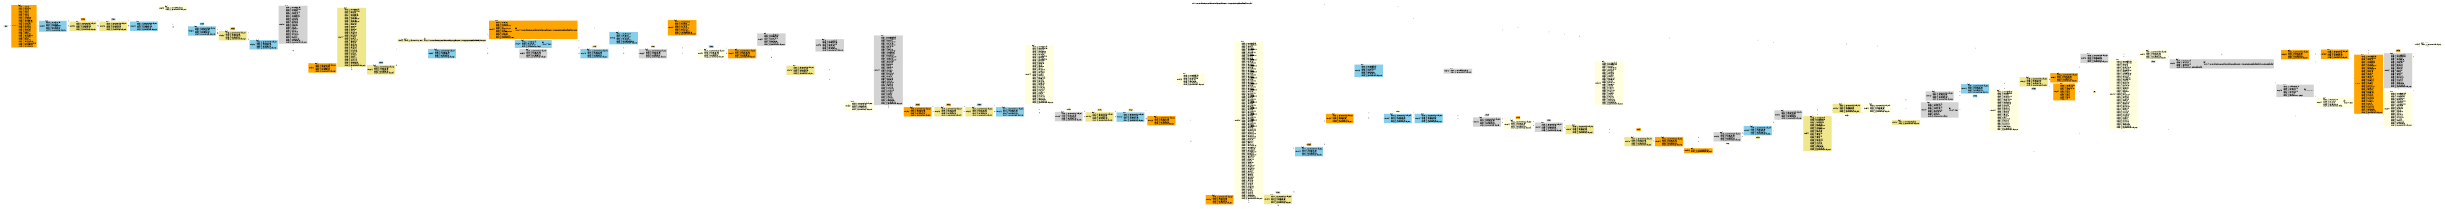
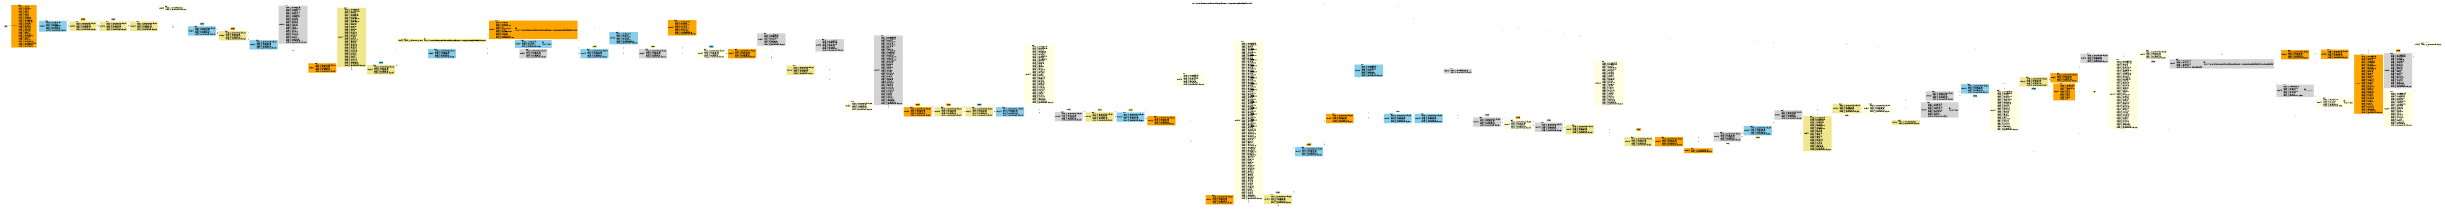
node "0x401537 [28]": fillcolor skyblue -> khaki
